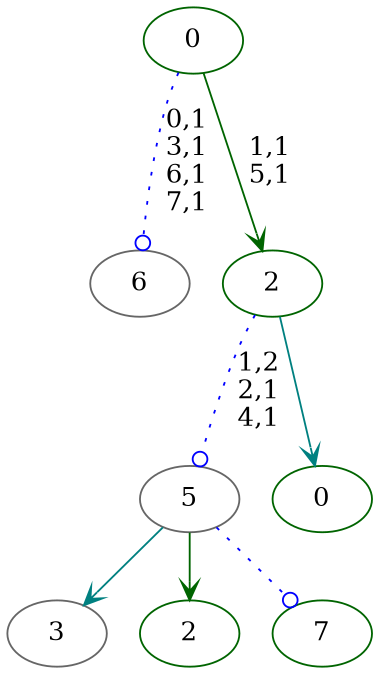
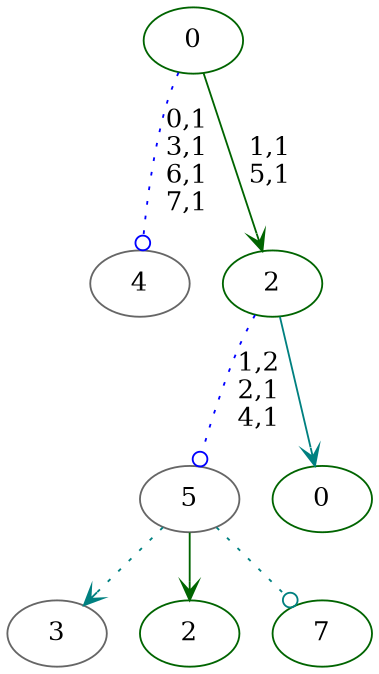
node "6": label "6" -> "4"
edge "5" -> "3": style solid -> dotted
edge "5" -> "7": color blue -> teal
